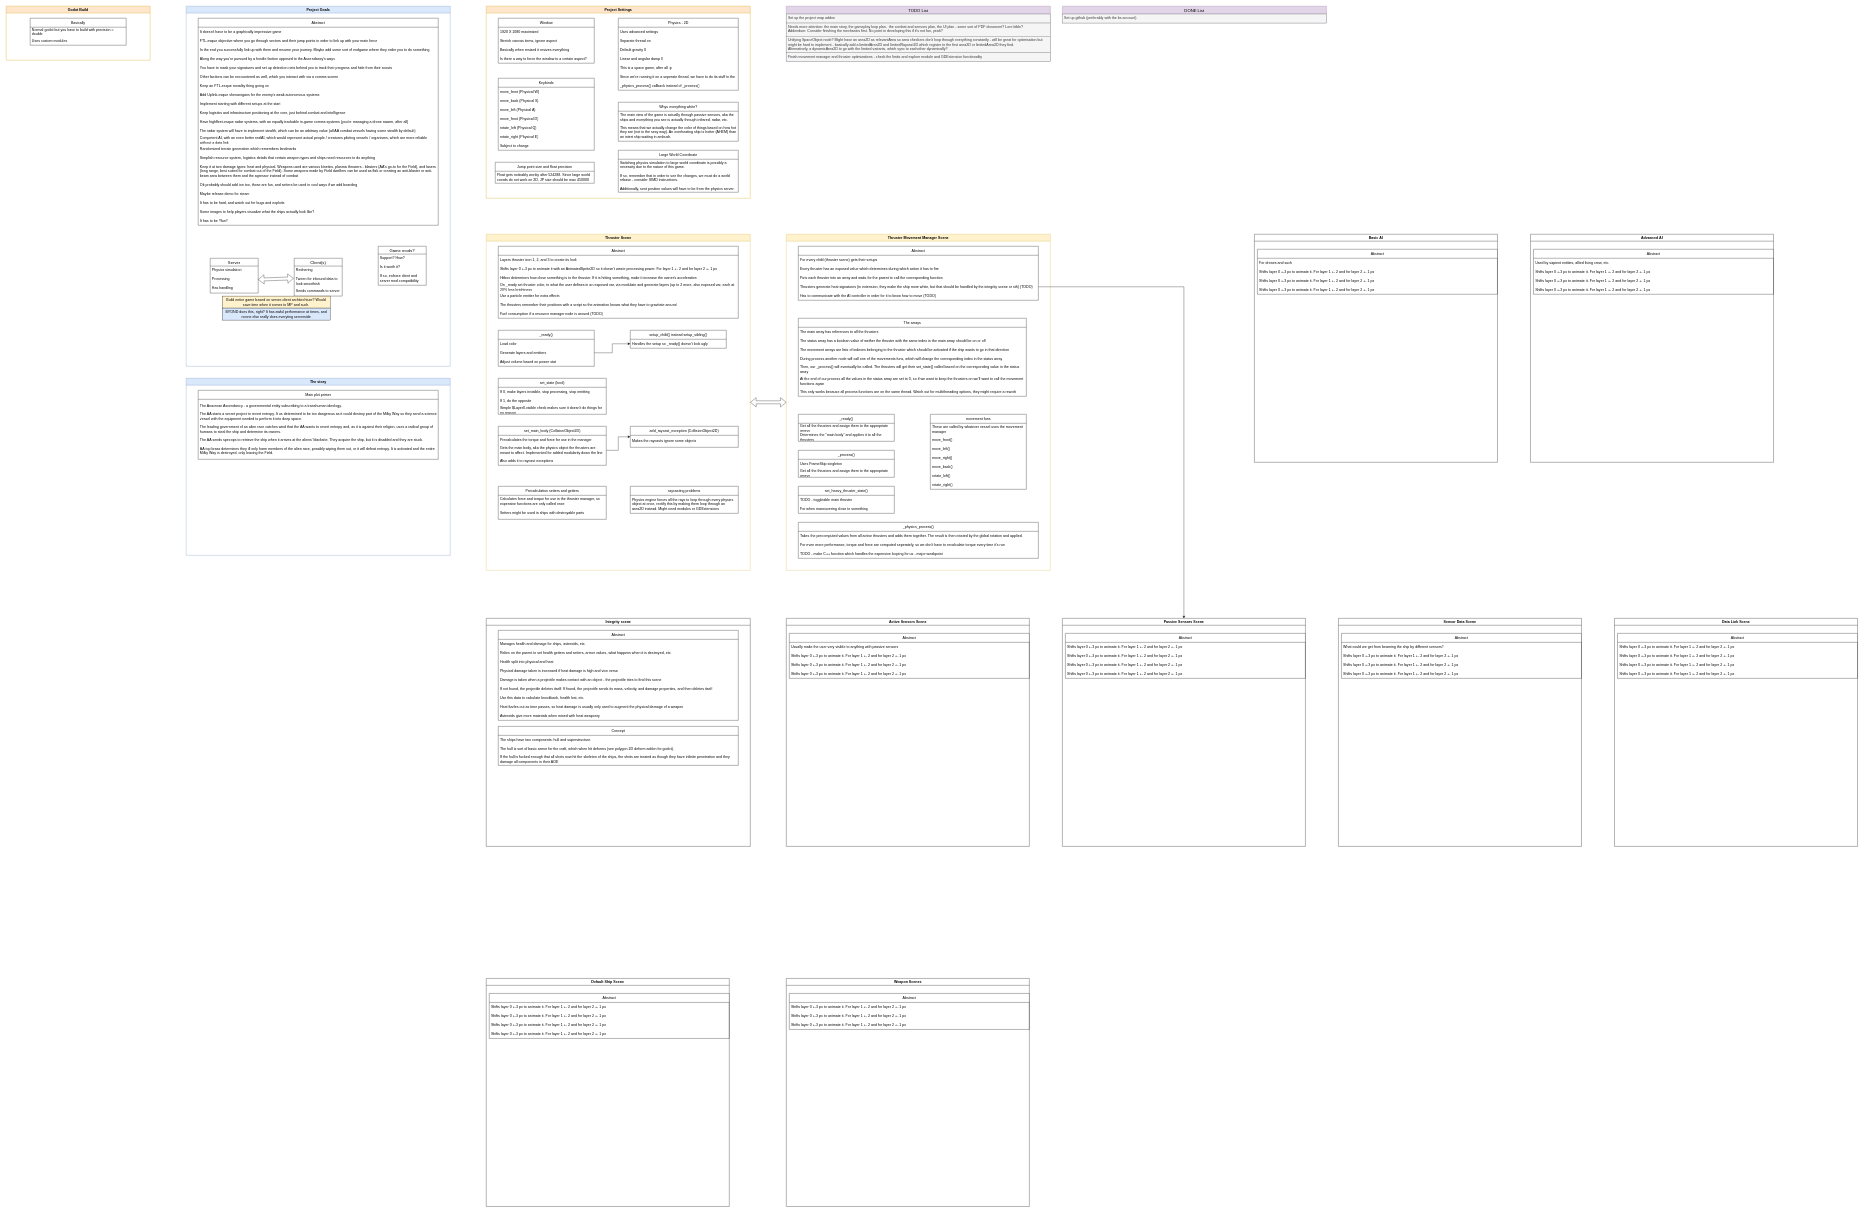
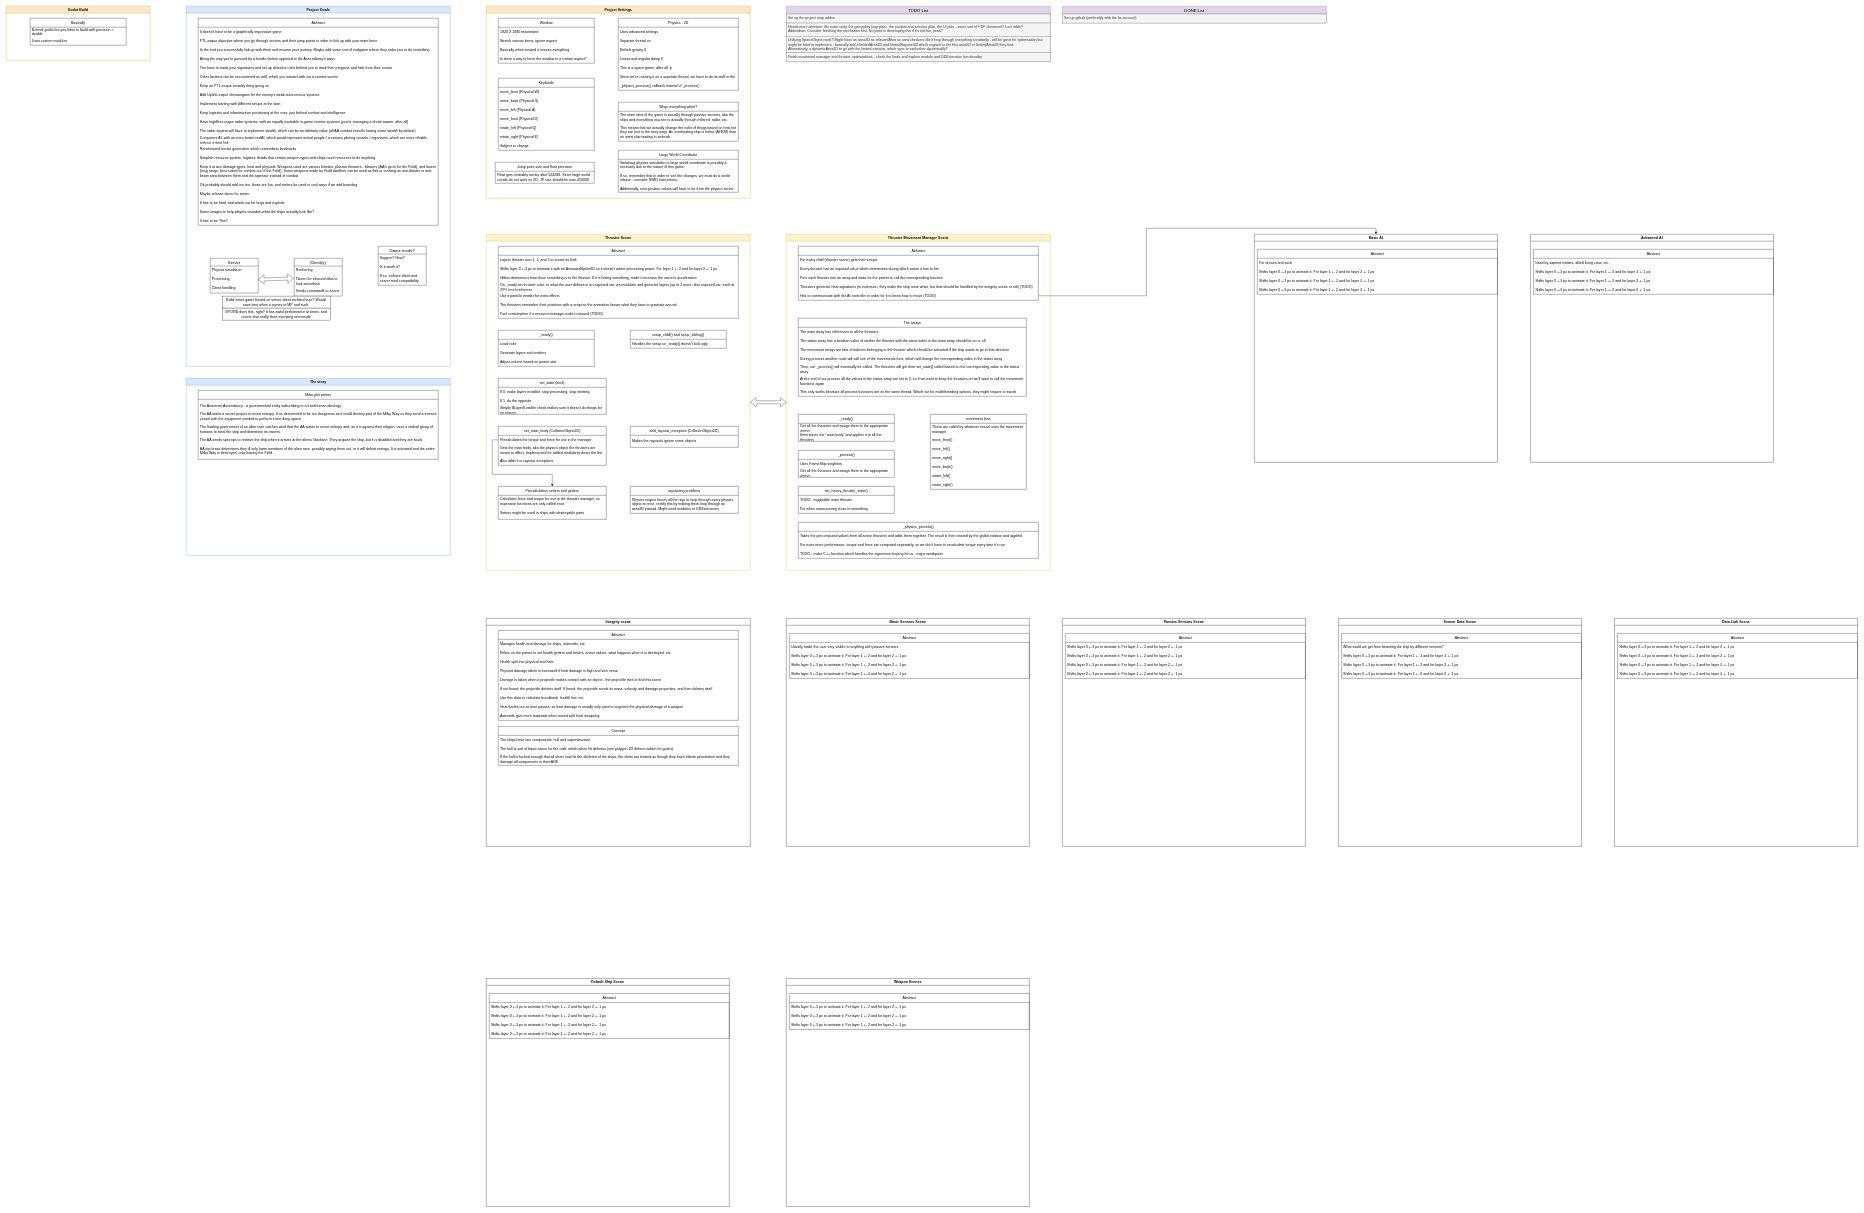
edge "Has to communicate with the AI controller in order for it to know how to move (TODO)" -> "Basic AI": added
node "Has handling": label "Has handling" -> "Client handling"
node "Build entire game based on server-client architechture? Would save time when it comes to MP and such.": fillcolor #fff2cc -> #ffffff
node "BYOND does this, right? It has awful performance at times, and noone else really does everyting serverside": fillcolor #dae8fc -> #ffffff
node "setup_child() instead setup_sibling()": label "setup_child() instead setup_sibling()" -> "setup_child() and setup_sibling()"
edge "Generate layers and emitters" -> "Handles the setup so _ready() doesn't look ugly": removed
edge "Gets the main body, aka the physics object the thrusters are meant to affect. Implemented for added modularity down the line" -> "add_raycast_exception (CollisionObject2D)": removed
edge "Precalculates the torque and force for use in the manager" -> "Precalculation setters and getters": added
edge "Thrusters generate heat signatures (in extension, they make the ship more white, but that should be handled by the integrity scene or sth) (TODO)" -> "Passive Sensors Scene": removed
node "Active Sensors Scene": label "Active Sensors Scene" -> "Basic Sensors Scene"
